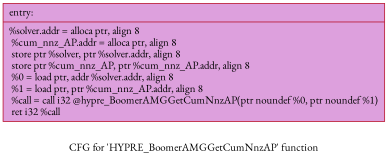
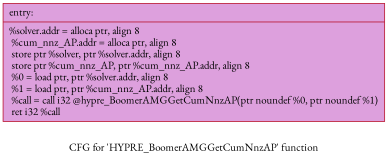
node "entry:": text "%0 = load ptr, addr %solver.addr, align 8" -> "%0 = load ptr, ptr %solver.addr, align 8"
